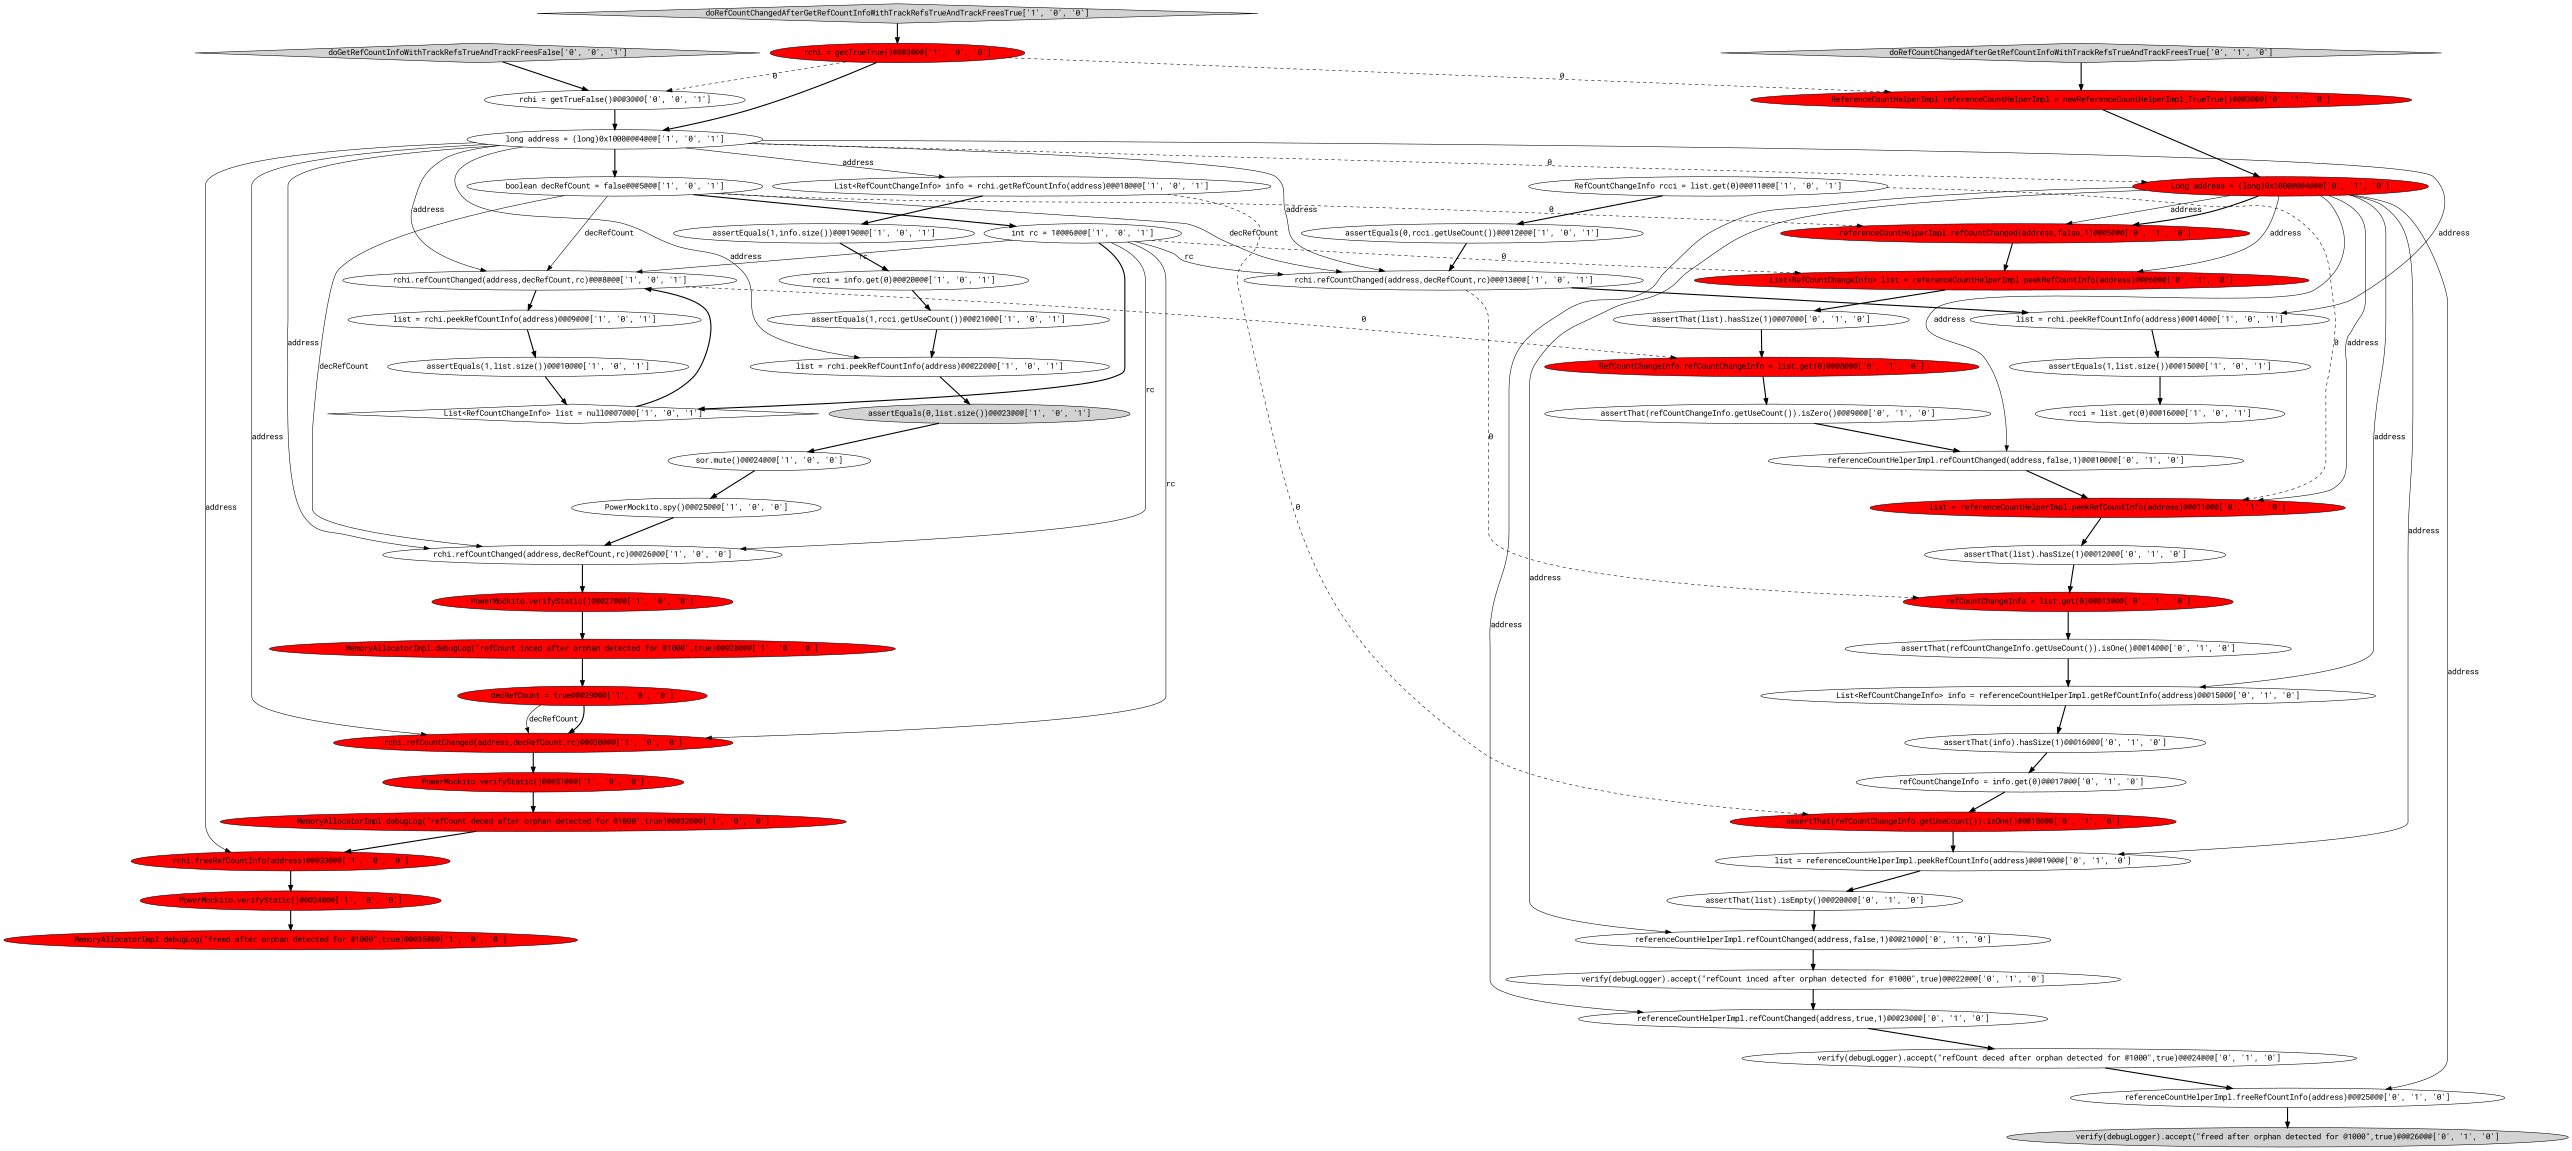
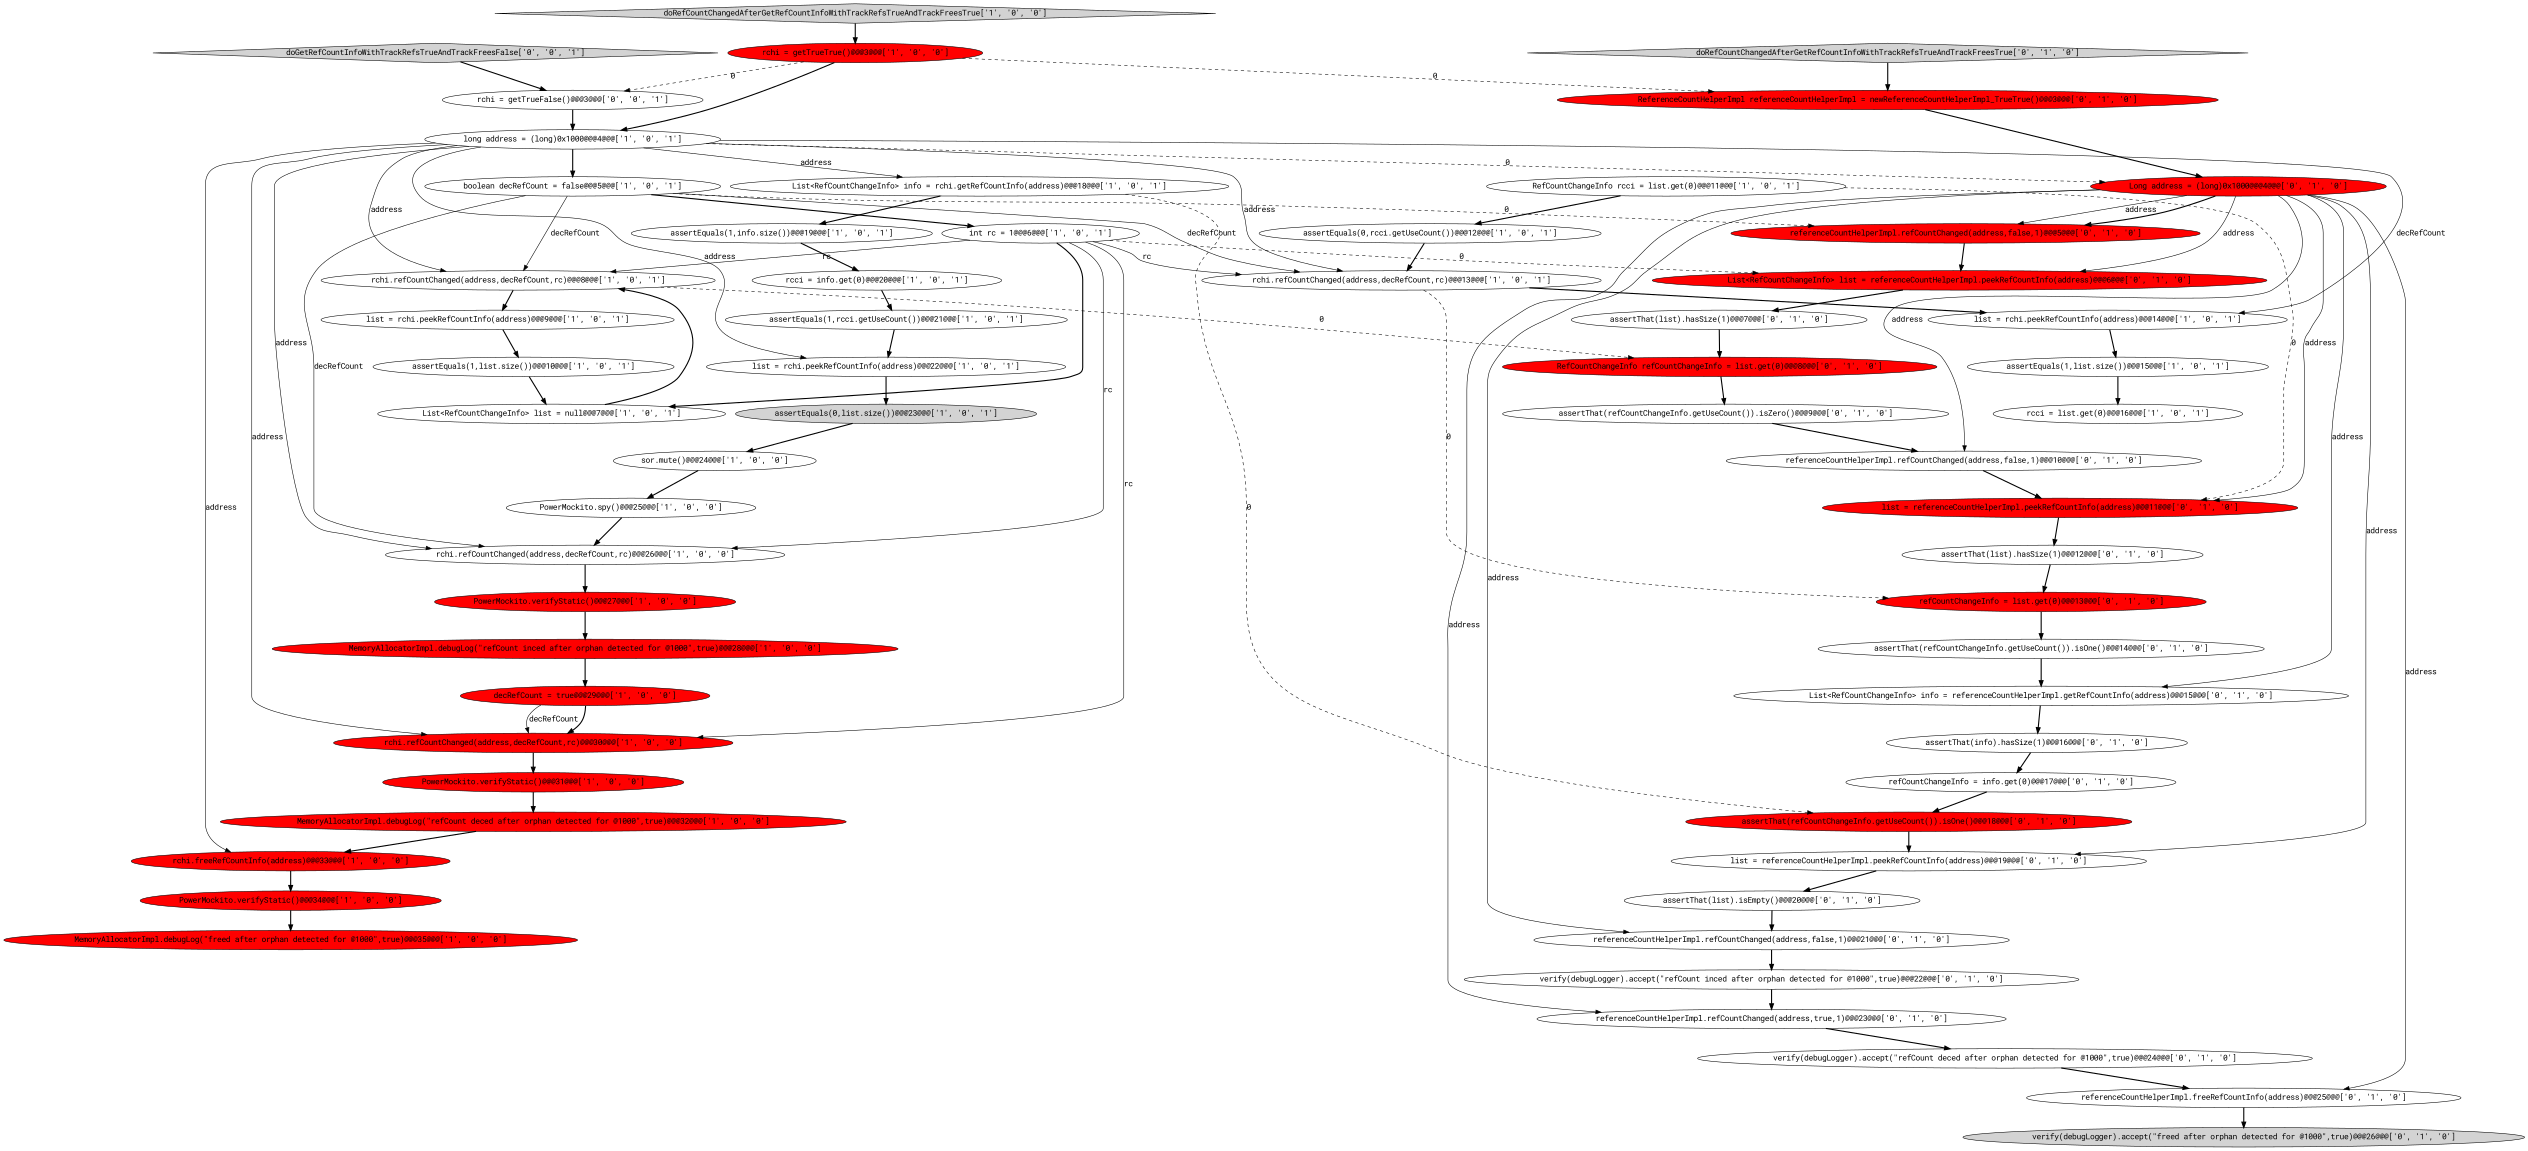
edge "long address = (long)0x1000@@@4@@@['1', '0', '1']" -> "list = rchi.peekRefCountInfo(address)@@@14@@@['1', '0', '1']": label "address" -> "decRefCount"
node "List<RefCountChangeInfo> list = null@@@7@@@['1', '0', '1']": shape diamond -> ellipse
